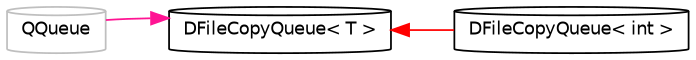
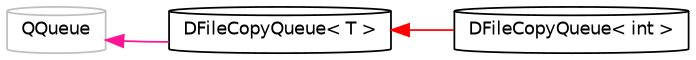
edge "QQueue" -> "DFileCopyQueue< T >": reversed
